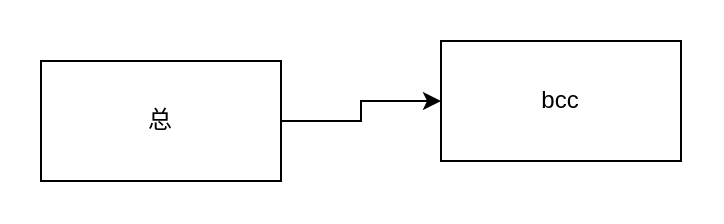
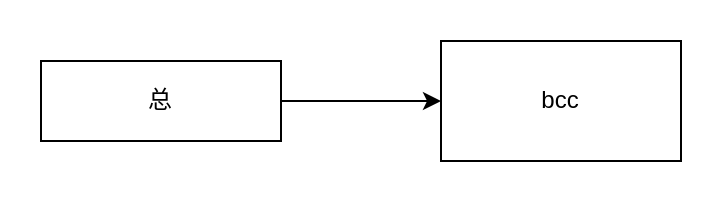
node "总": size 240x120 -> 240x80
